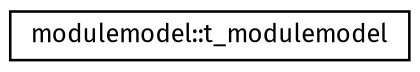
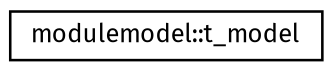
node "modulemodel::t_modulemodel": label "modulemodel::t_modulemodel" -> "modulemodel::t_model"
